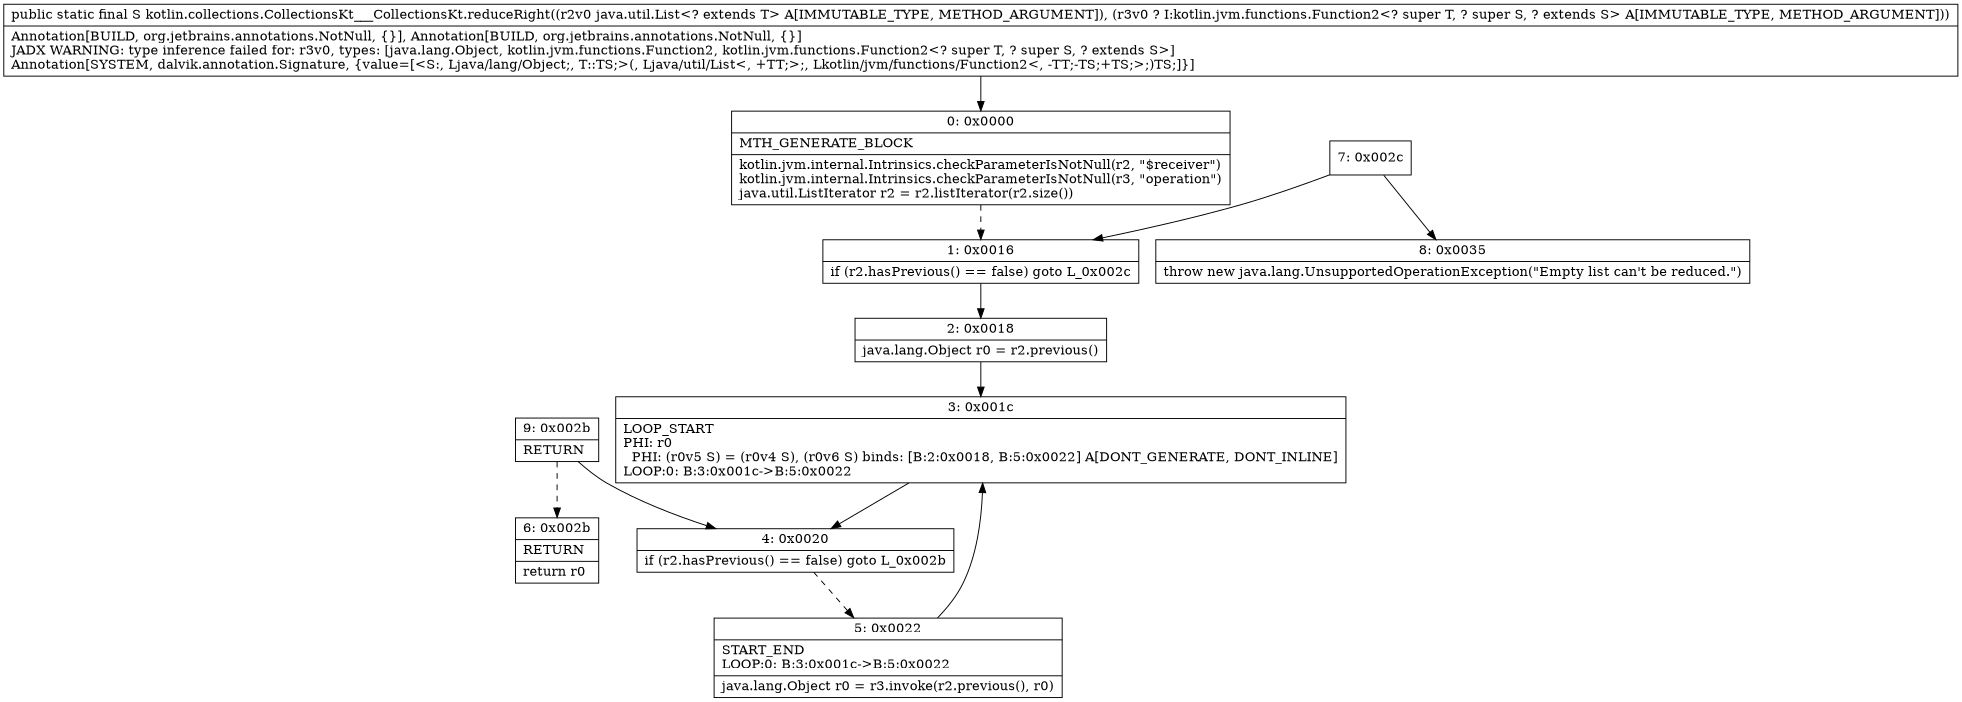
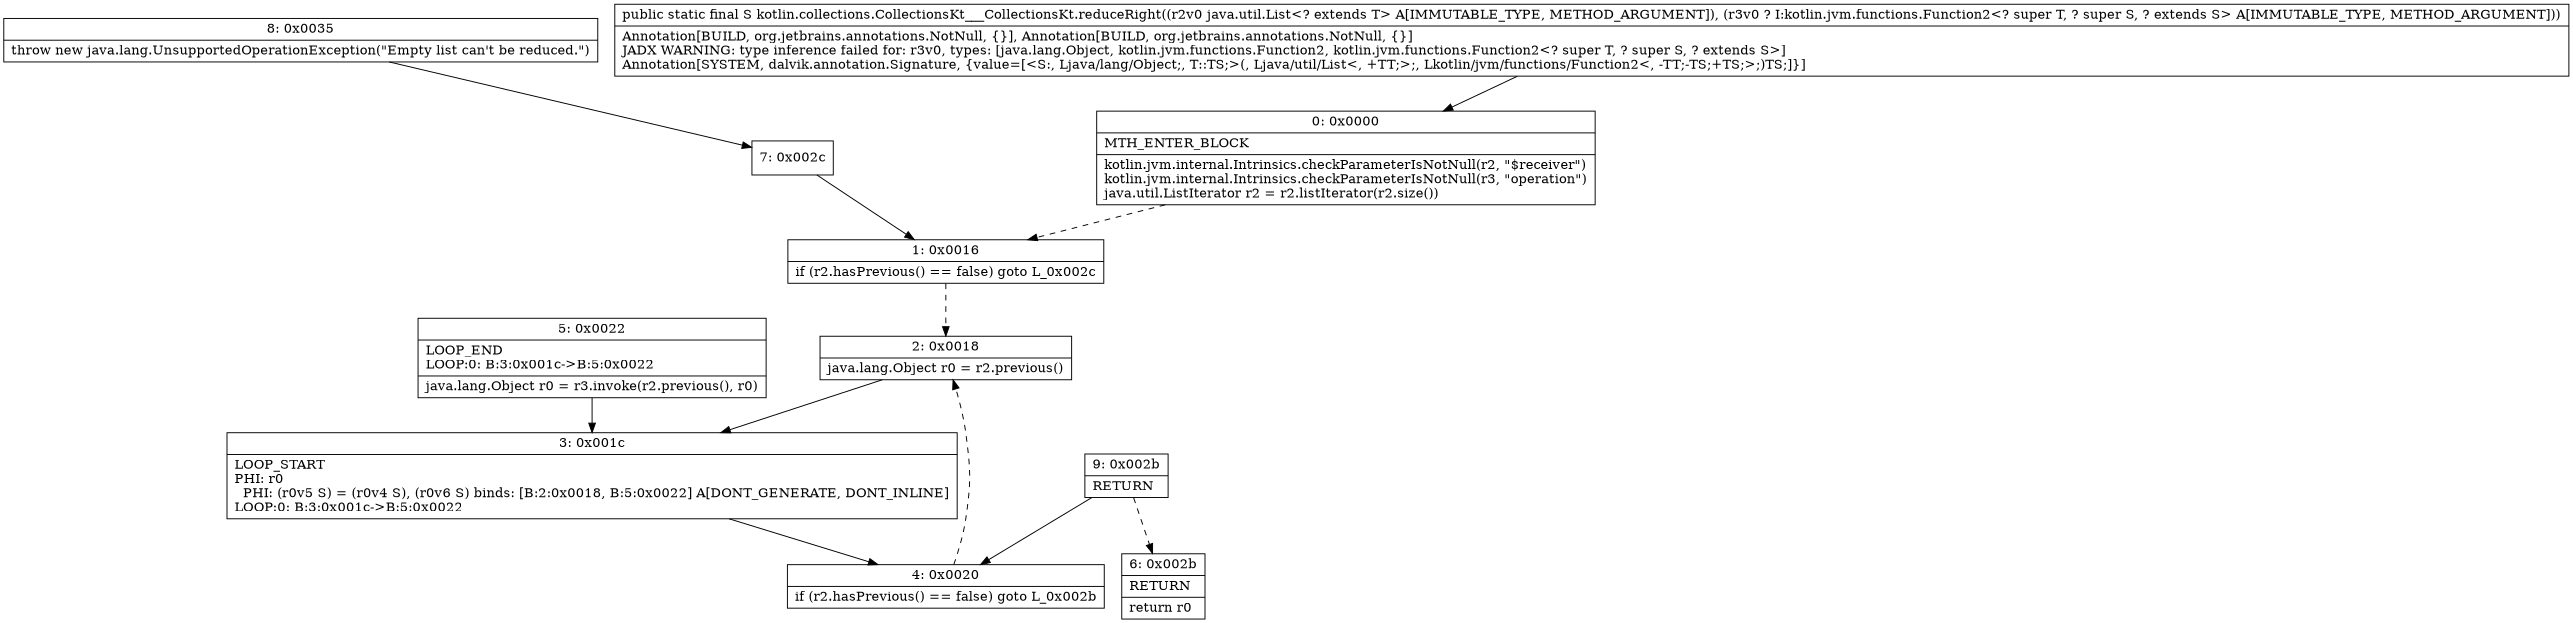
node "0: 0x0000": text "MTH_GENERATE_BLOCK" -> "MTH_ENTER_BLOCK"
edge "7: 0x002c" -> "8: 0x0035": reversed
edge "1: 0x0016" -> "2: 0x0018": style solid -> dashed
edge "4: 0x0020" -> "5: 0x0022": now "4: 0x0020" -> "2: 0x0018"
node "5: 0x0022": text "START_END" -> "LOOP_END"
